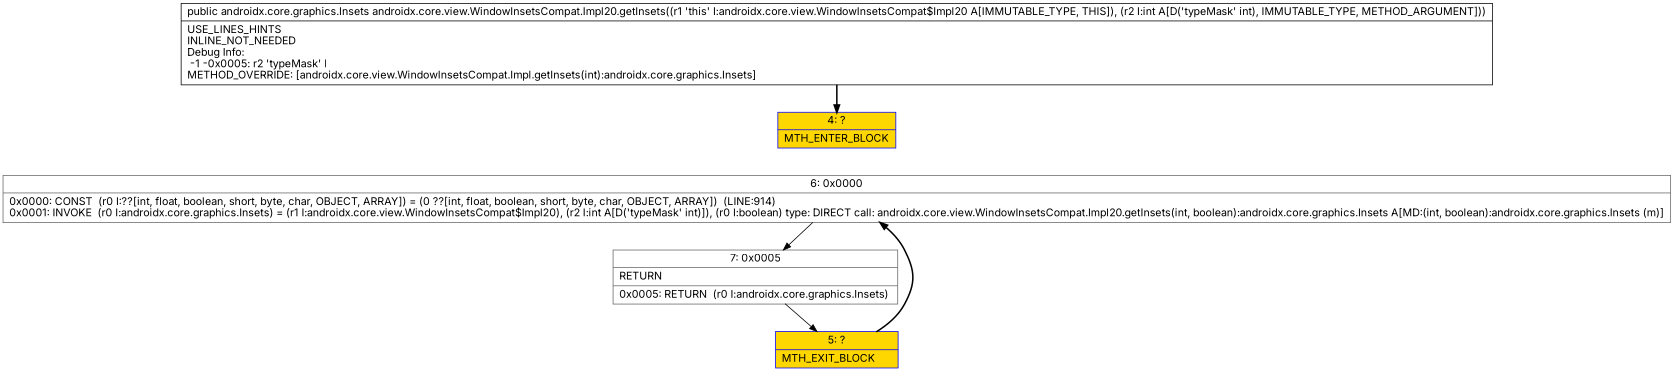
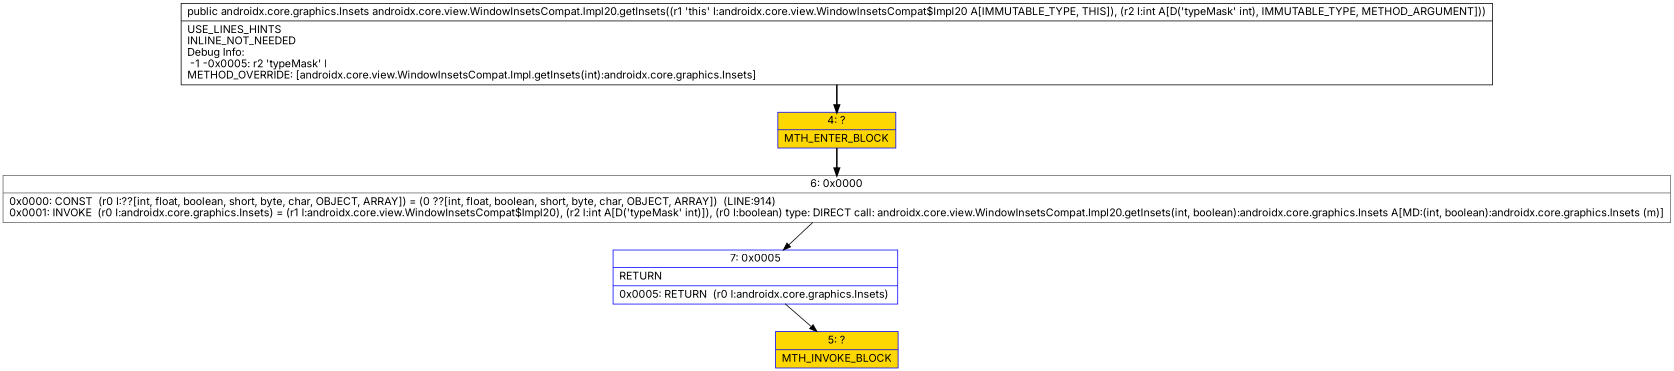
node "7: 0x0005": color gray40 -> blue
edge "5: ?" -> "6: 0x0000": now "4: ?" -> "6: 0x0000"
node "5: ?": text "MTH_EXIT_BLOCK" -> "MTH_INVOKE_BLOCK"
